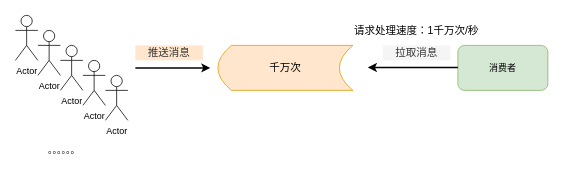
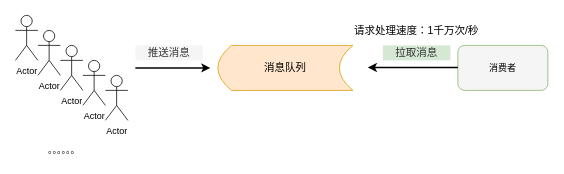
node "推送消息": fillcolor #ffe6cc -> #f5f5f5
node "拉取消息": fillcolor #f5f5f5 -> #d5e8d4
node "千万次": label "千万次" -> "消息队列"
node "消费者": fillcolor #d5e8d4 -> #f5f5f5
